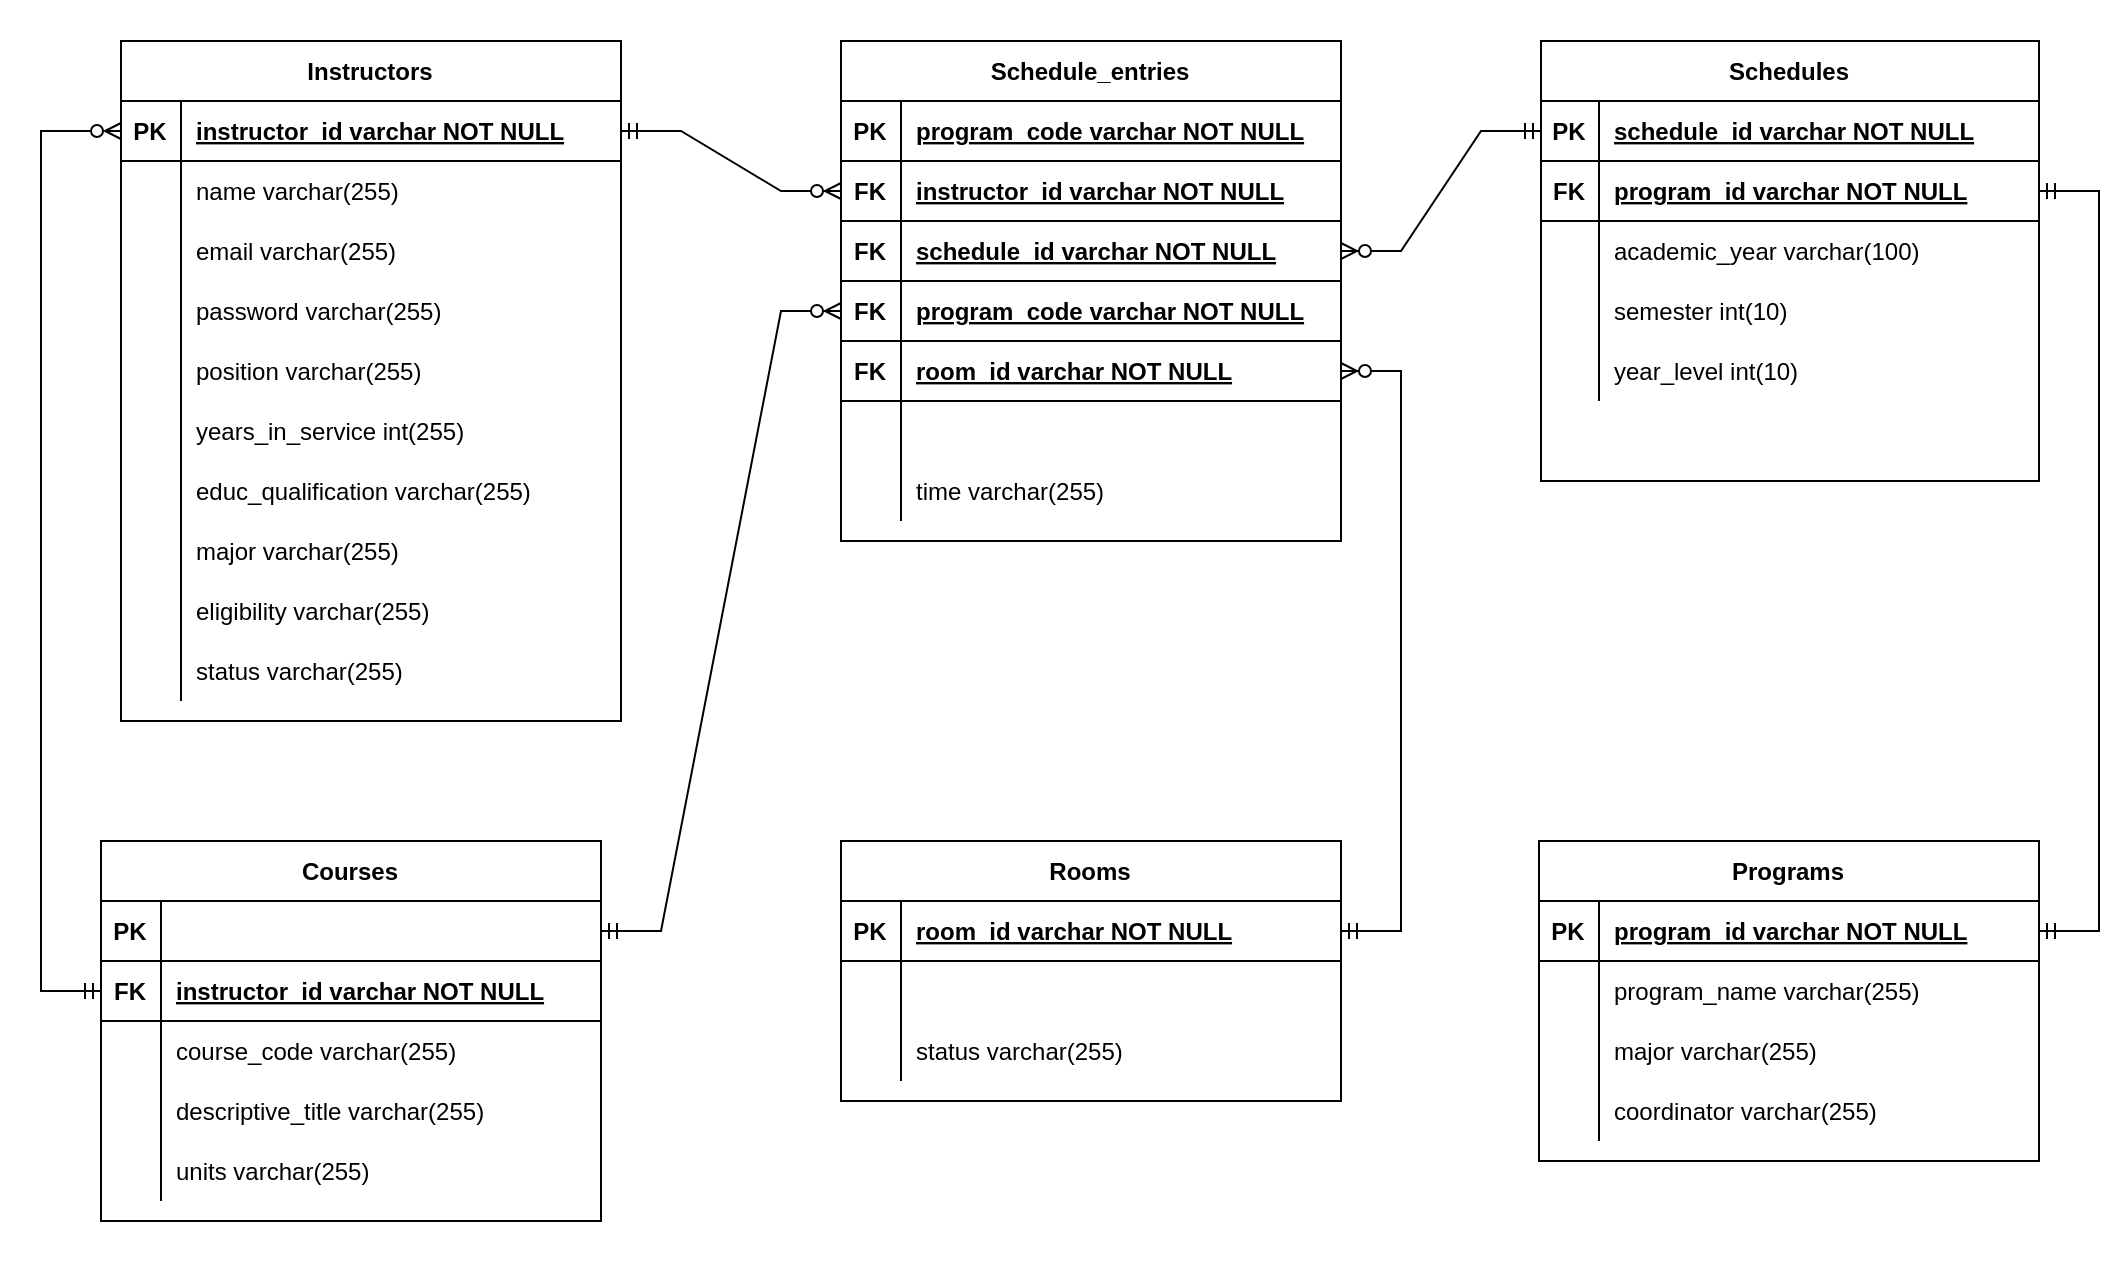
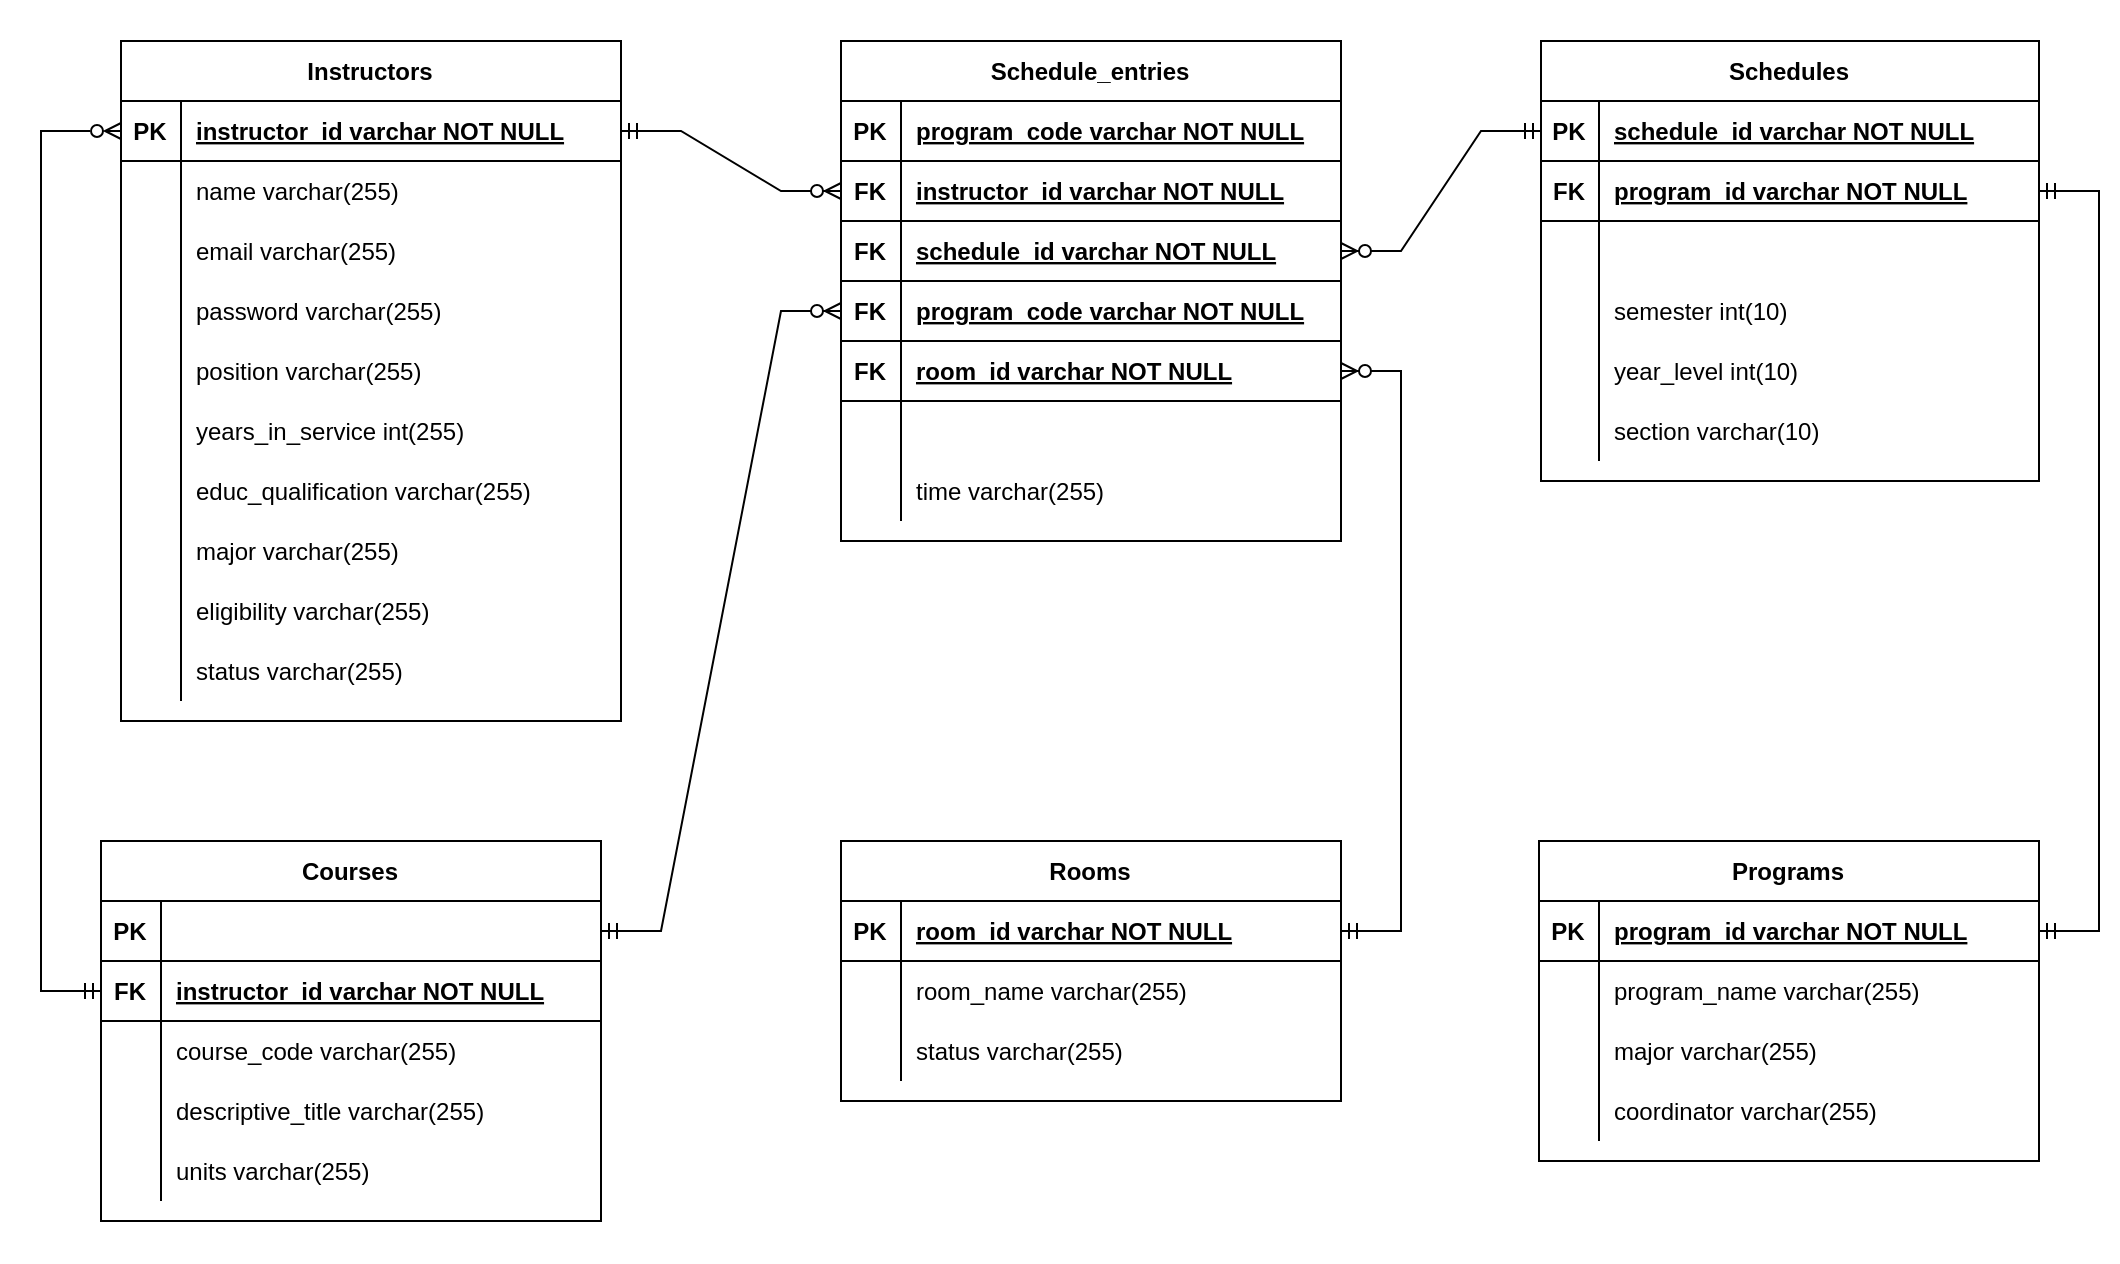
node "academic_year varchar(100)": removed
node "section varchar(10)": added
node "room_name varchar(255)": added
